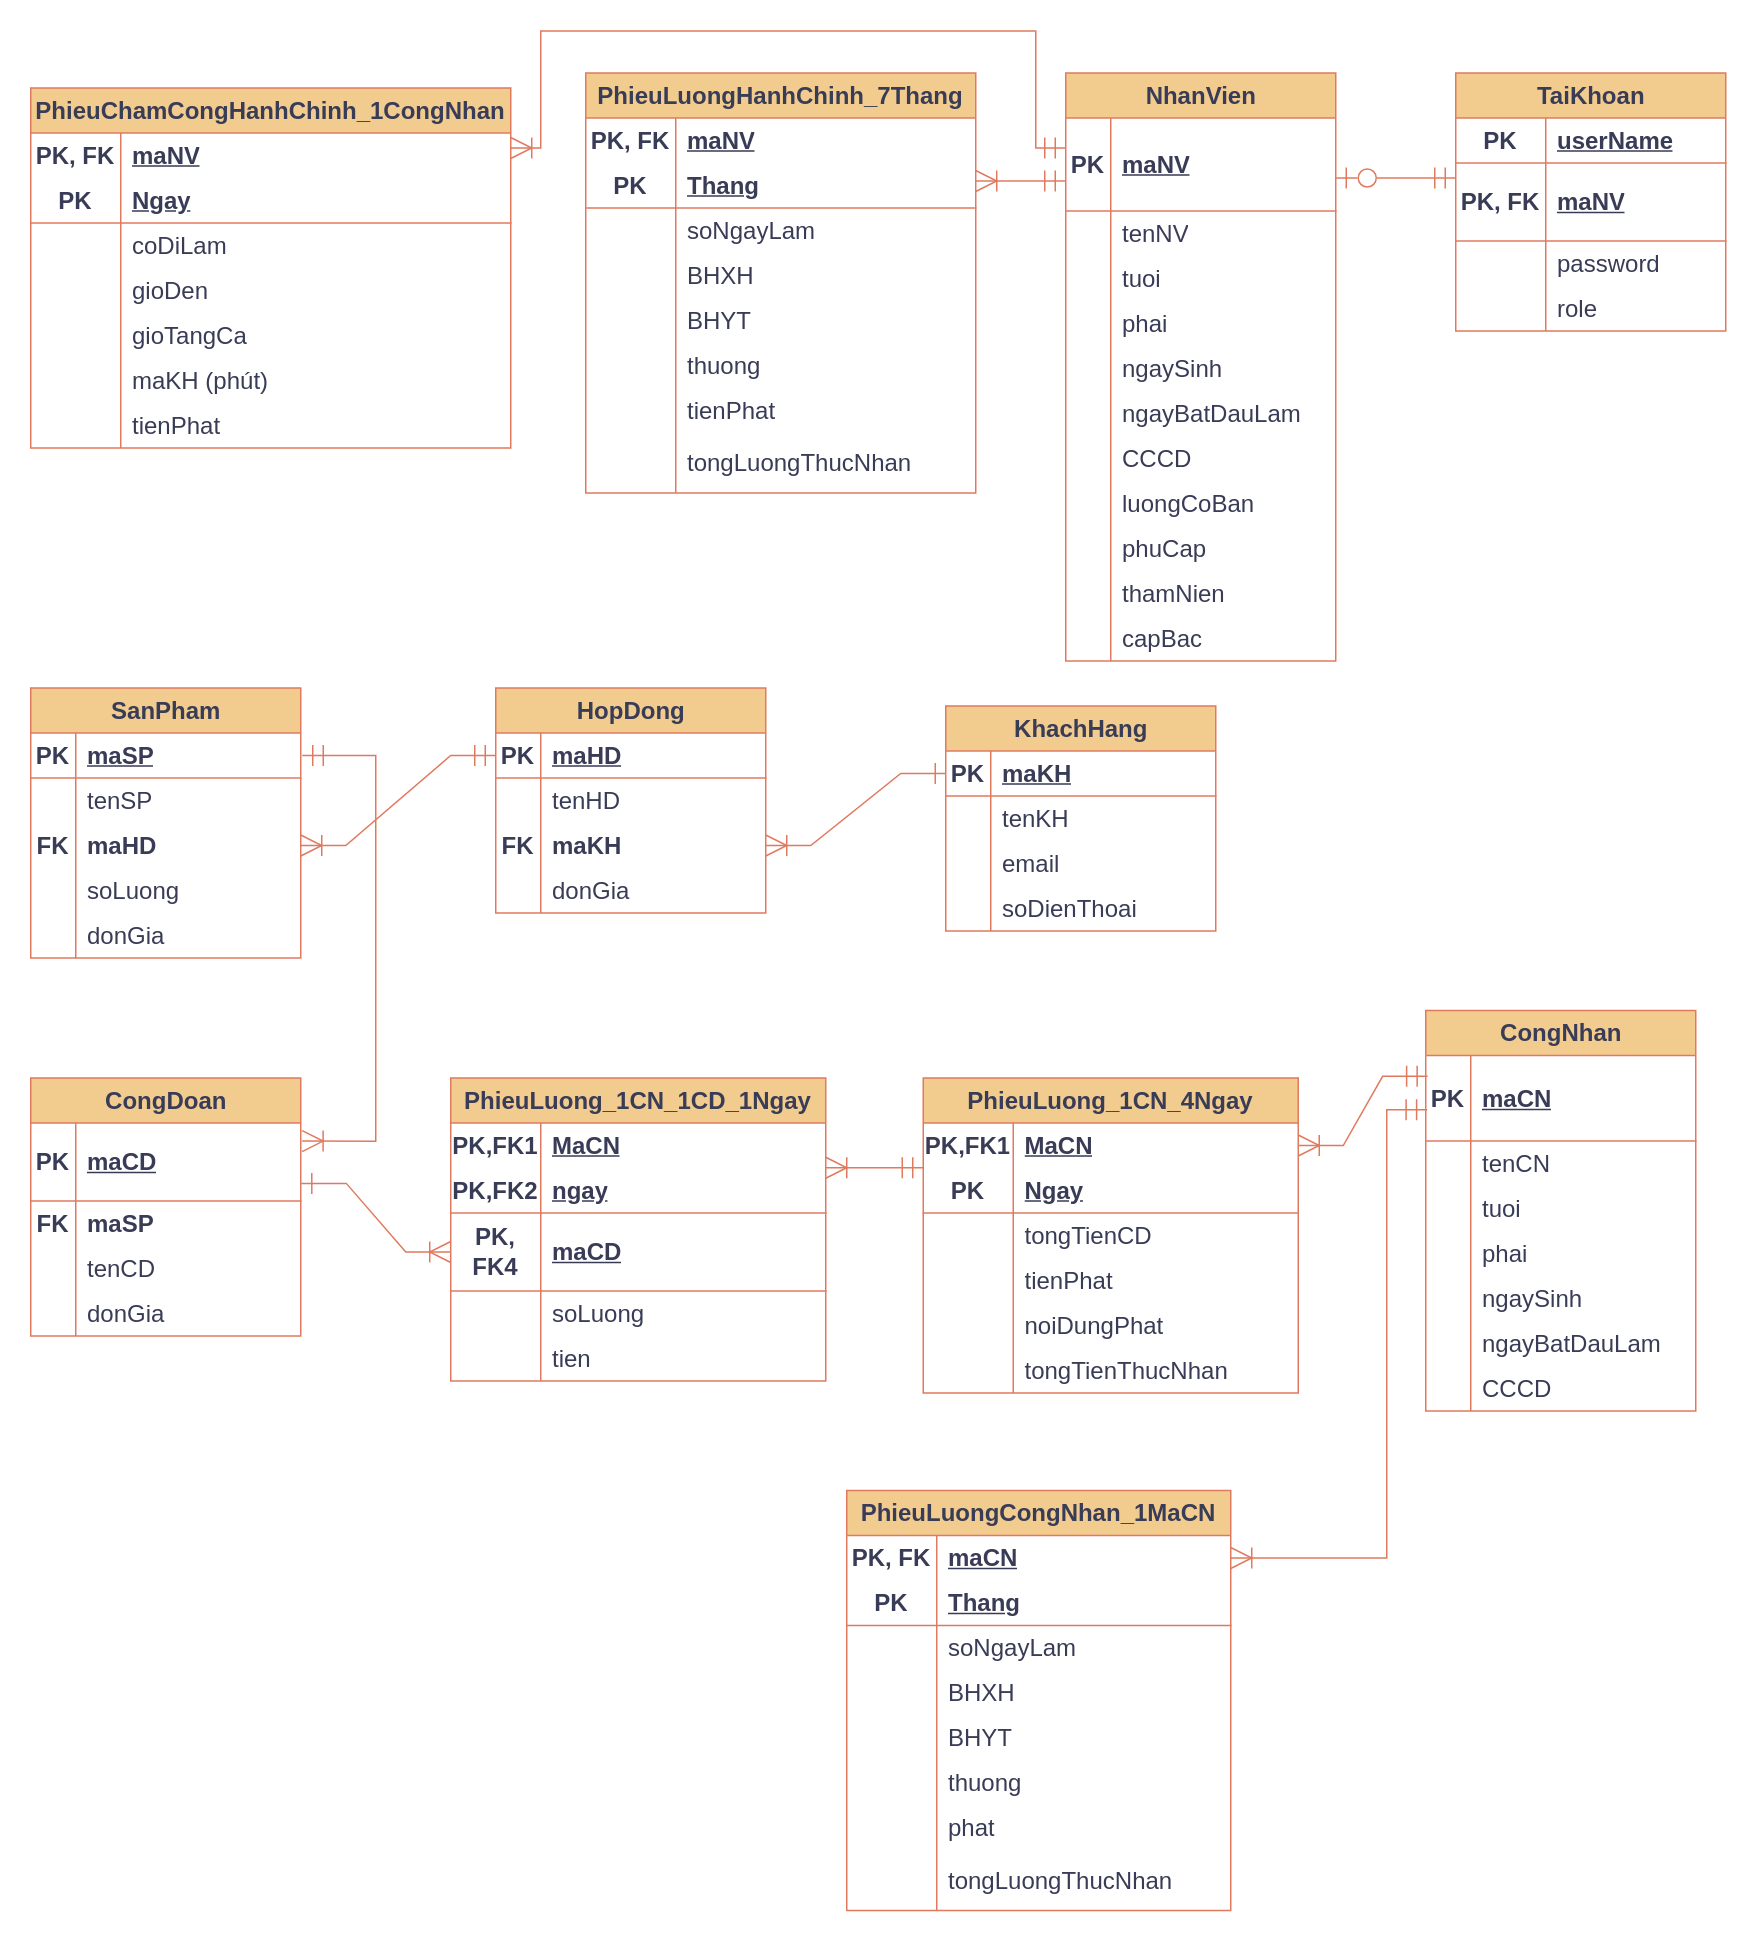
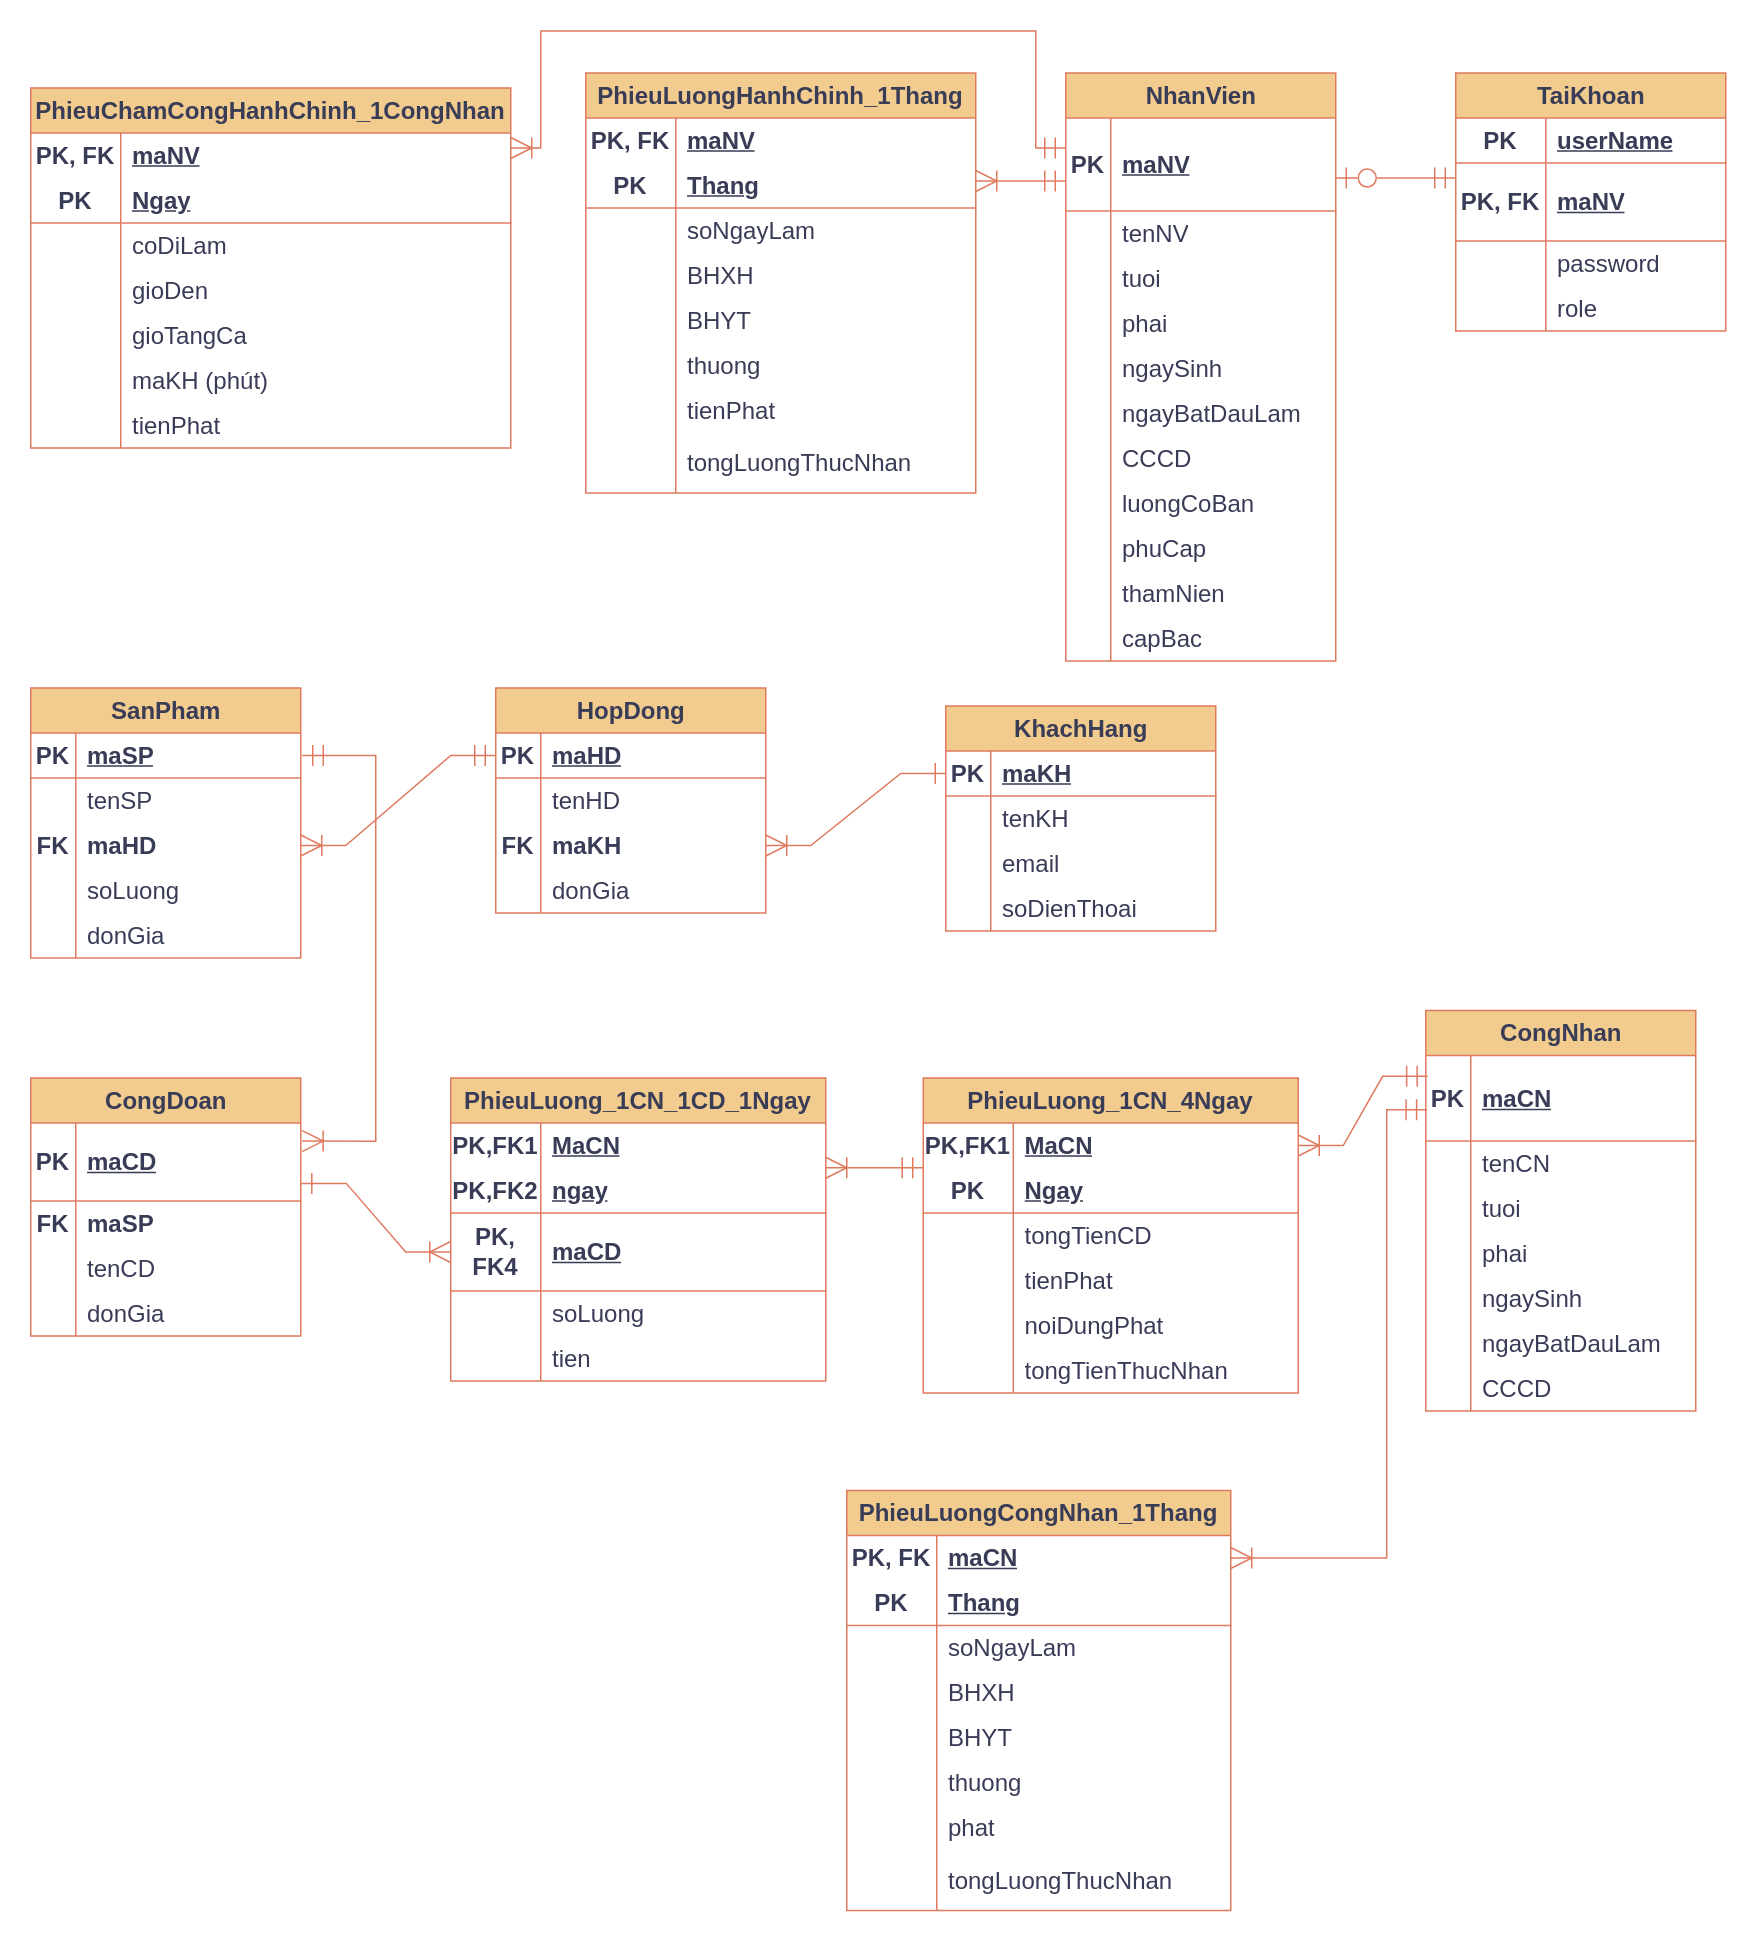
node "PhieuLuongHanhChinh_7Thang": label "PhieuLuongHanhChinh_7Thang" -> "PhieuLuongHanhChinh_1Thang"
node "PhieuLuongCongNhan_1MaCN": label "PhieuLuongCongNhan_1MaCN" -> "PhieuLuongCongNhan_1Thang"
